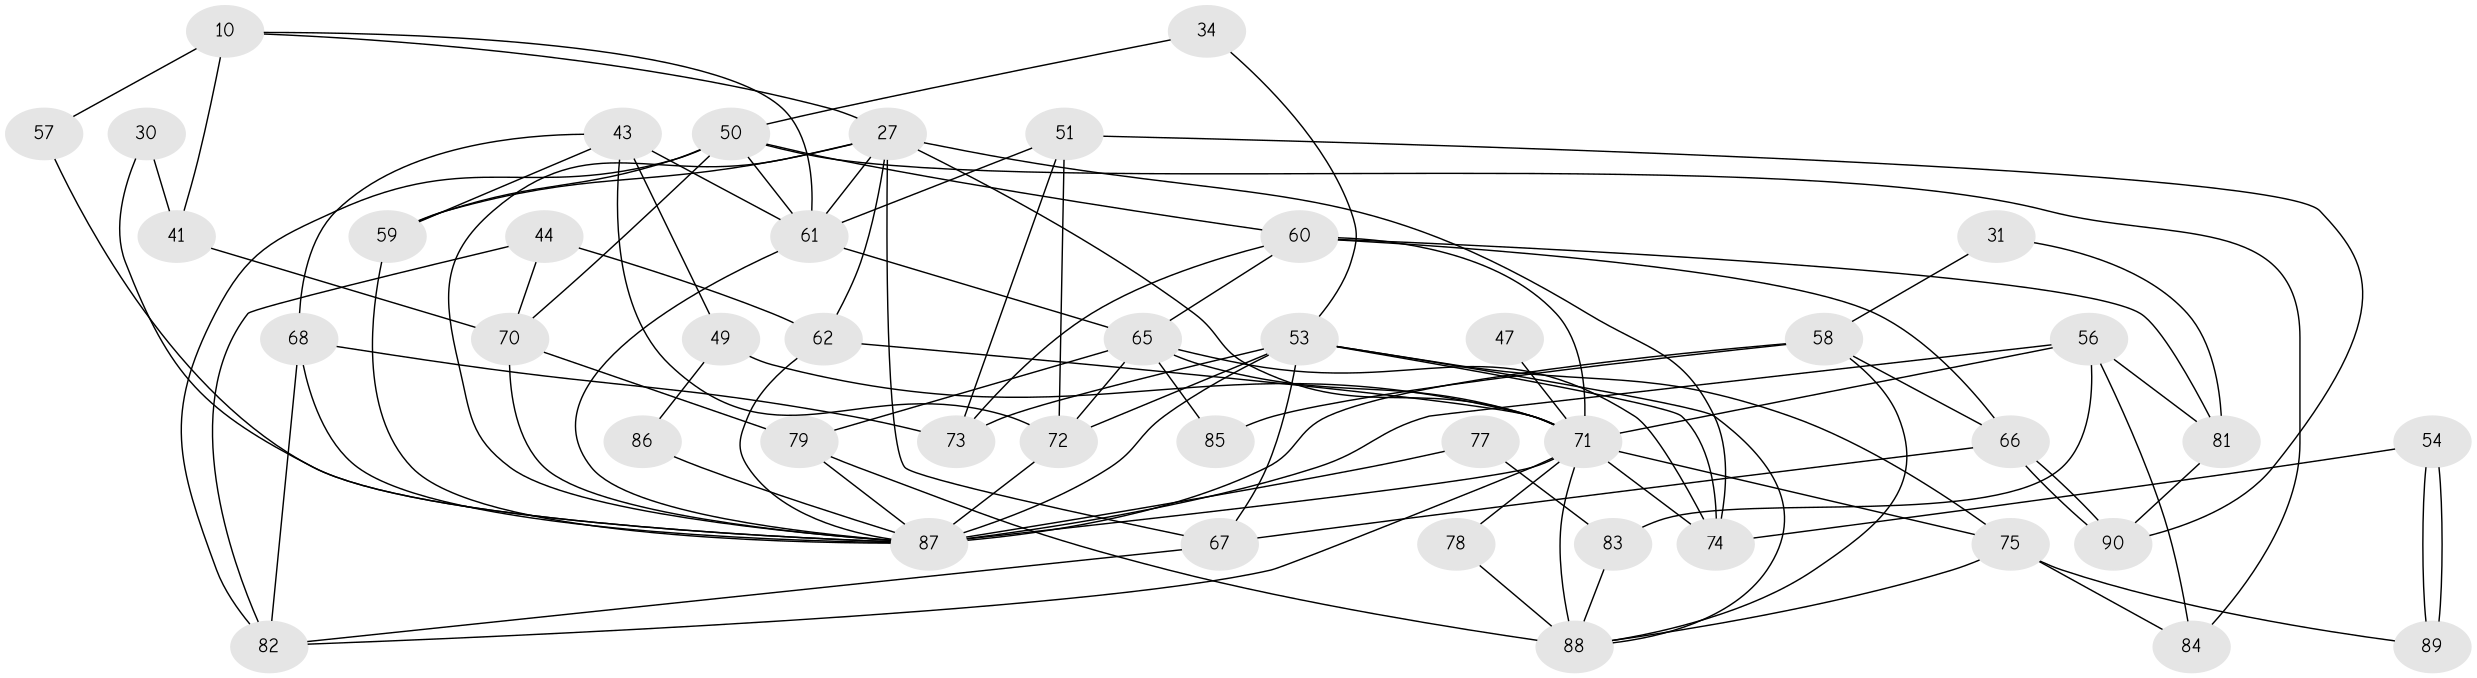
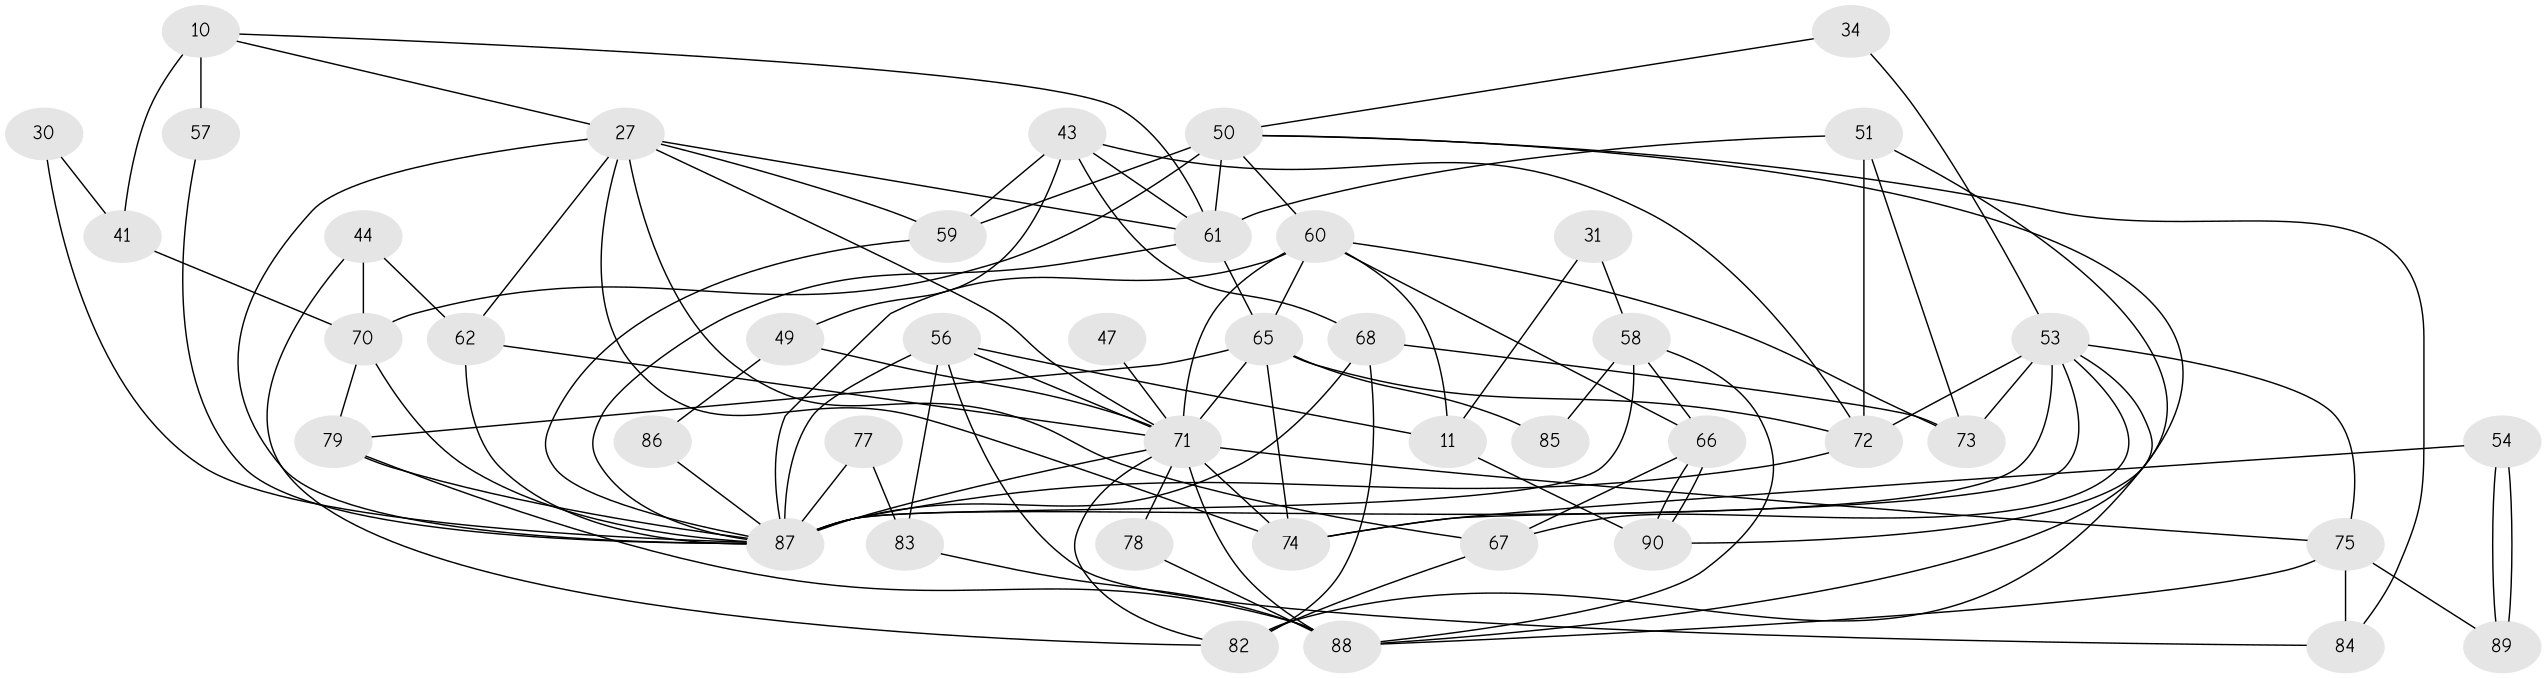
edge "60" -- "87": added
node "81": label "81" -> "11"
